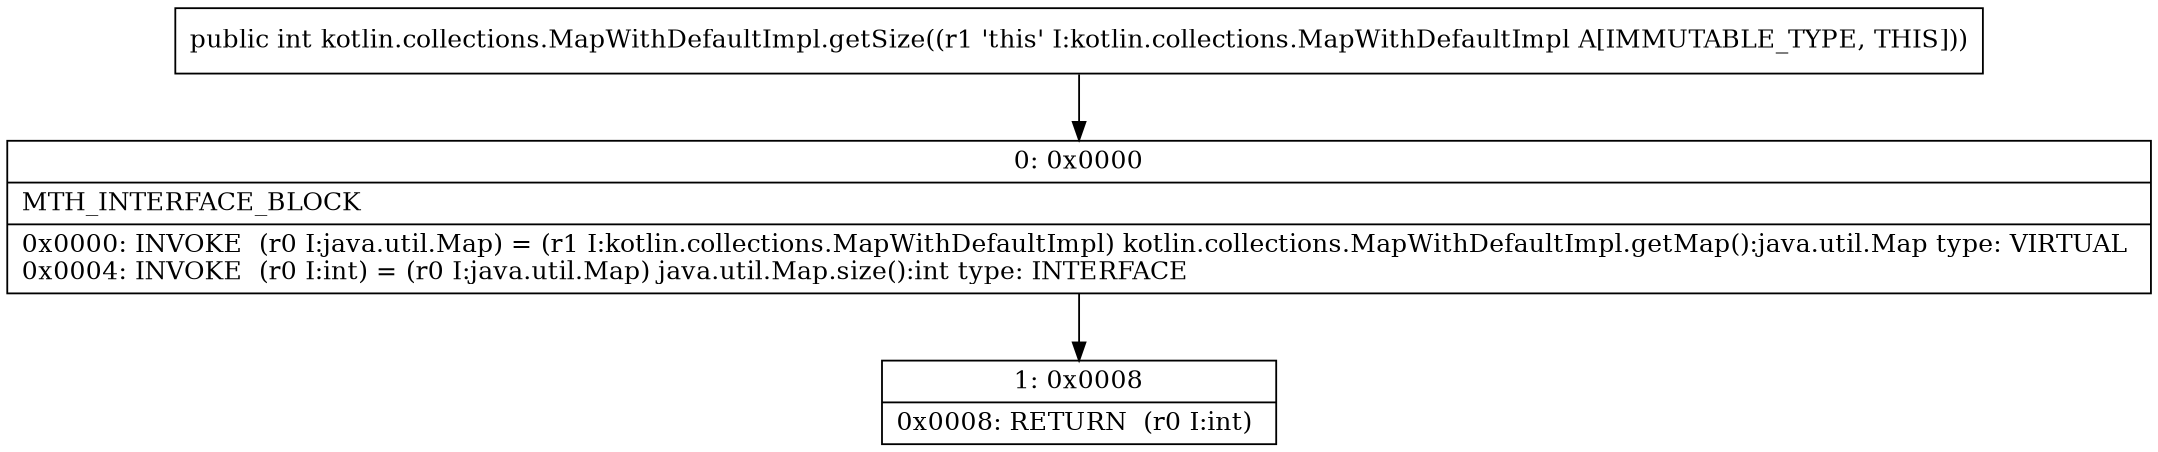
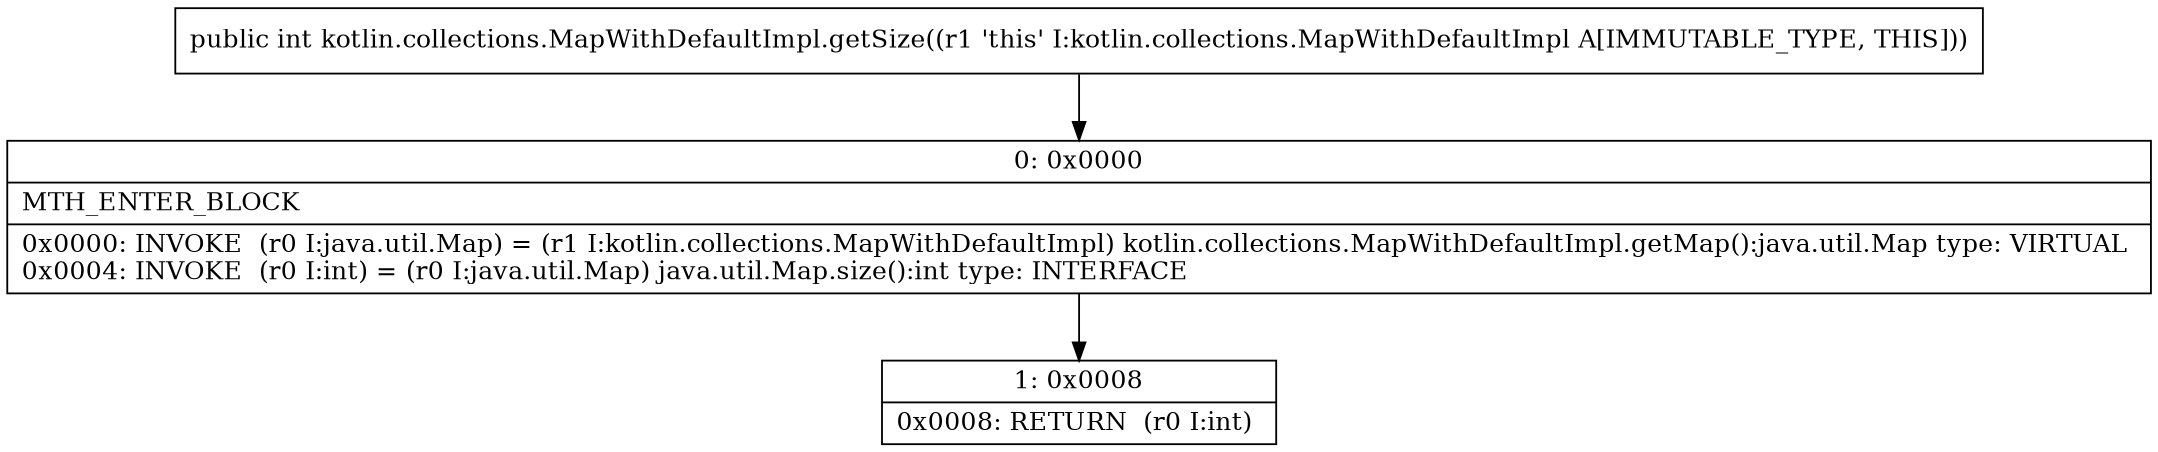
node "0: 0x0000": text "MTH_INTERFACE_BLOCK" -> "MTH_ENTER_BLOCK"
